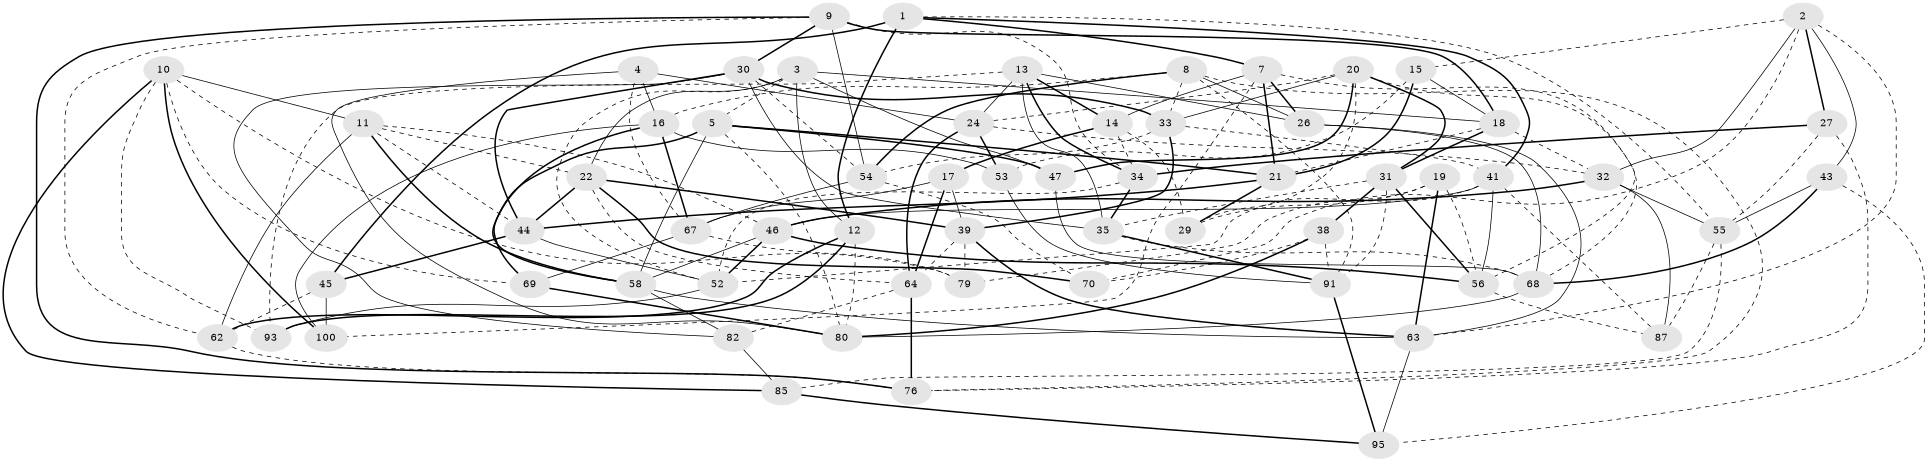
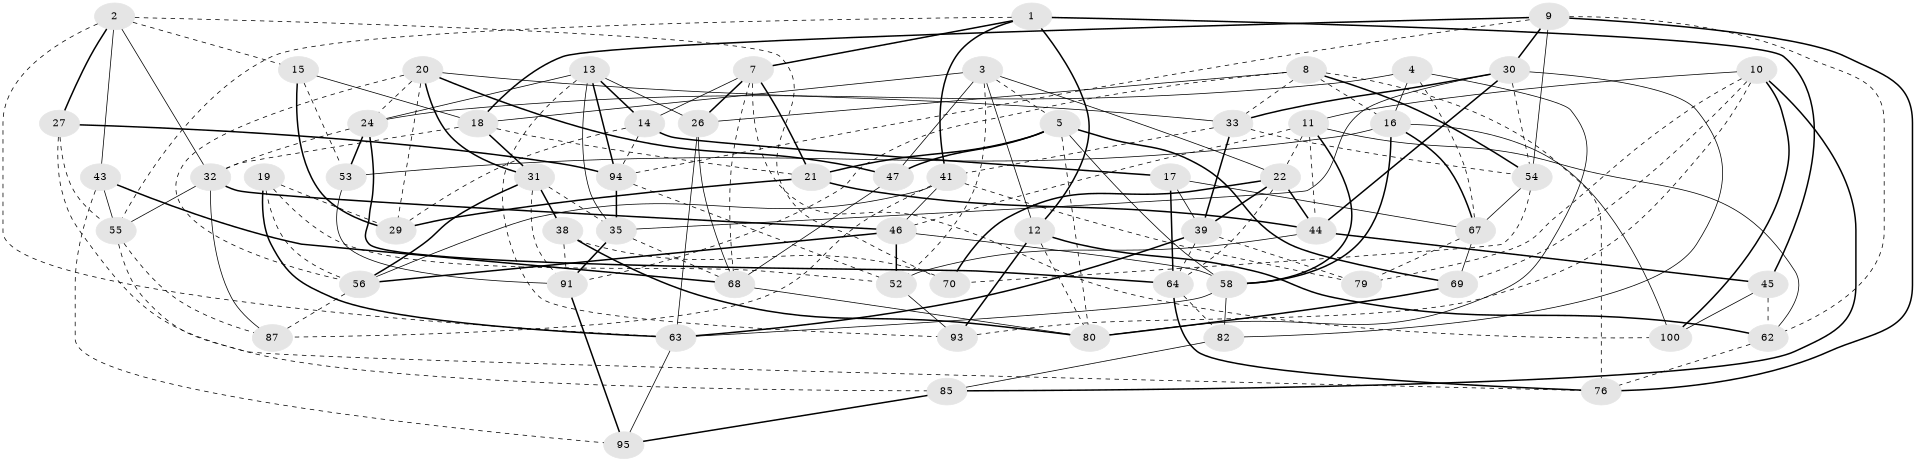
edge "15" -- "21": now "15" -- "29"
node "34": label "34" -> "94"
